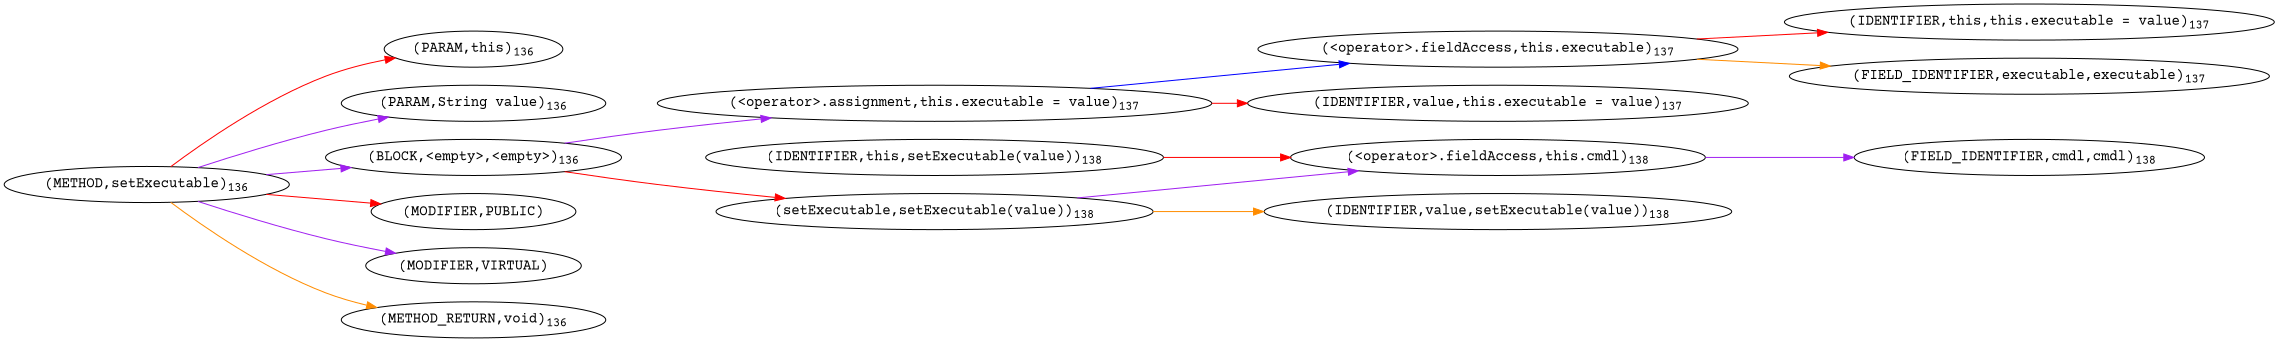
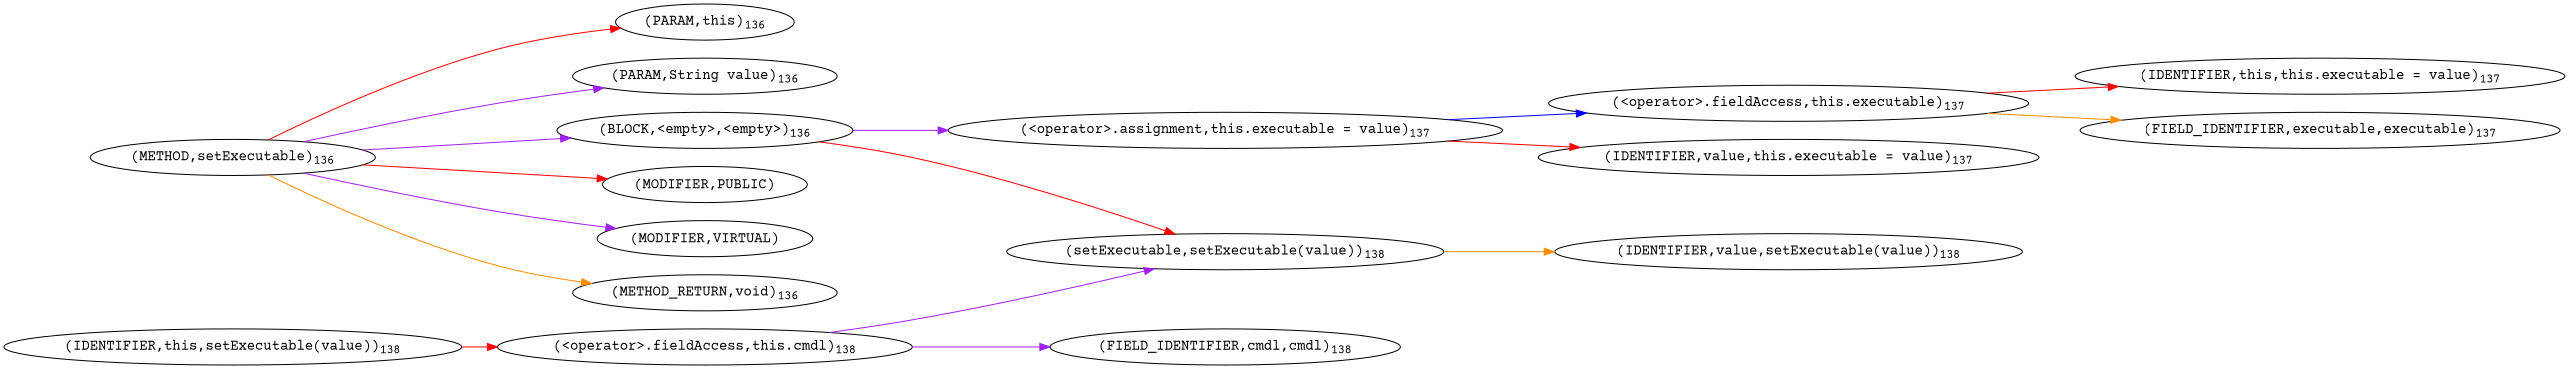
edge "(setExecutable,setExecutable(value))" -> "(<operator>.fieldAccess,this.cmdl)": reversed
